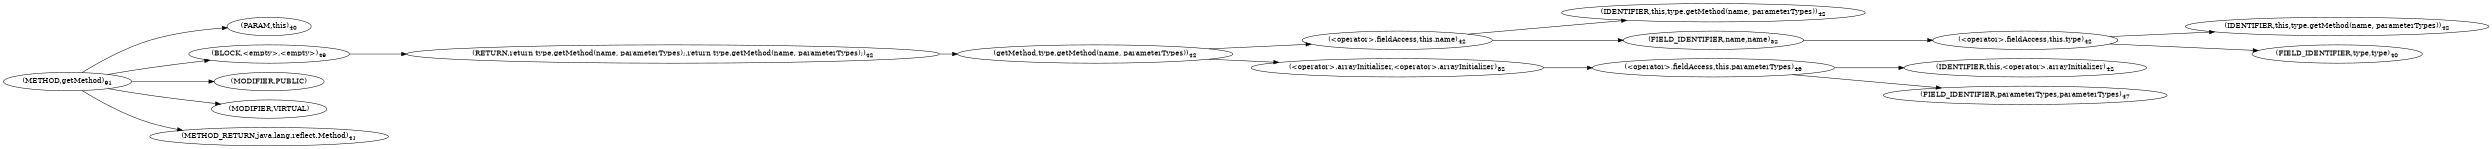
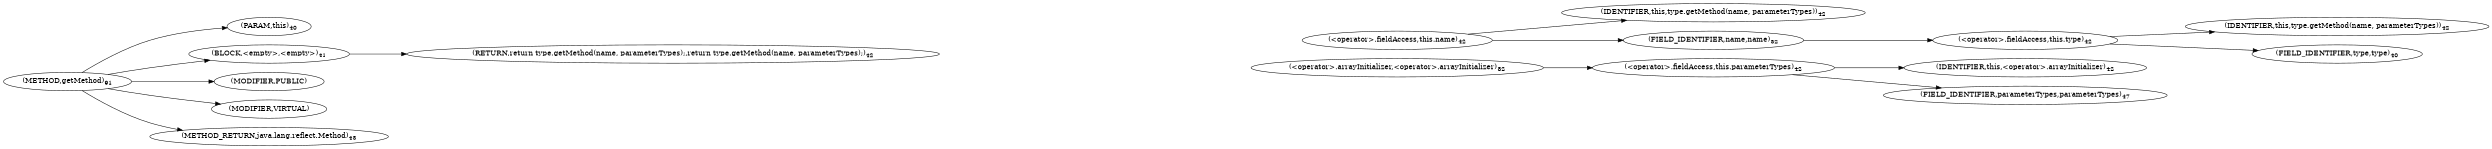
node "(BLOCK,<empty>,<empty>)": text "49" -> "41"
node "(getMethod,type.getMethod(name, parameterTypes))": removed
node "(<operator>.fieldAccess,this.parameterTypes)": text "46" -> "42"
node "(METHOD_RETURN,java.lang.reflect.Method)": text "41" -> "43"
